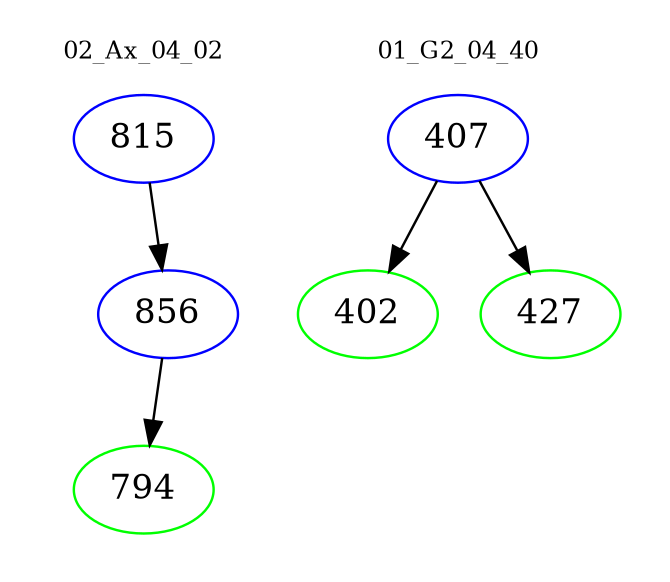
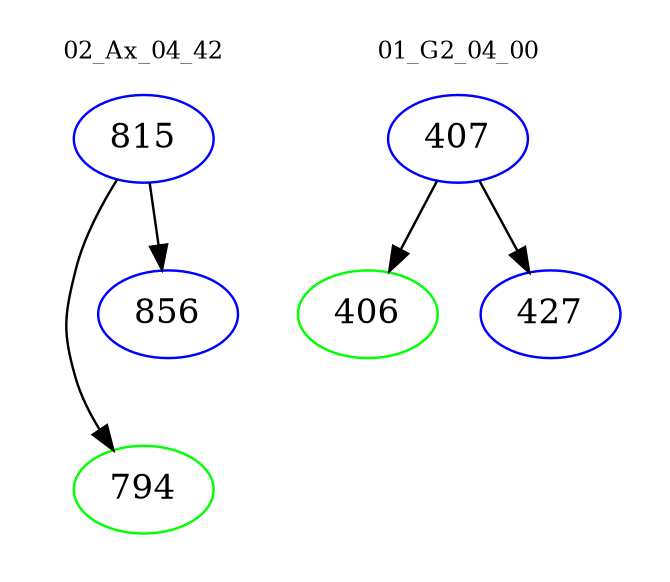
cluster "02_Ax_04_02": label "02_Ax_04_02" -> "02_Ax_04_42"
cluster "01_G2_04_40": label "01_G2_04_40" -> "01_G2_04_00"
node "402": label "402" -> "406"
node "427": color green -> blue
edge "856" -> "794": now "815" -> "794"
